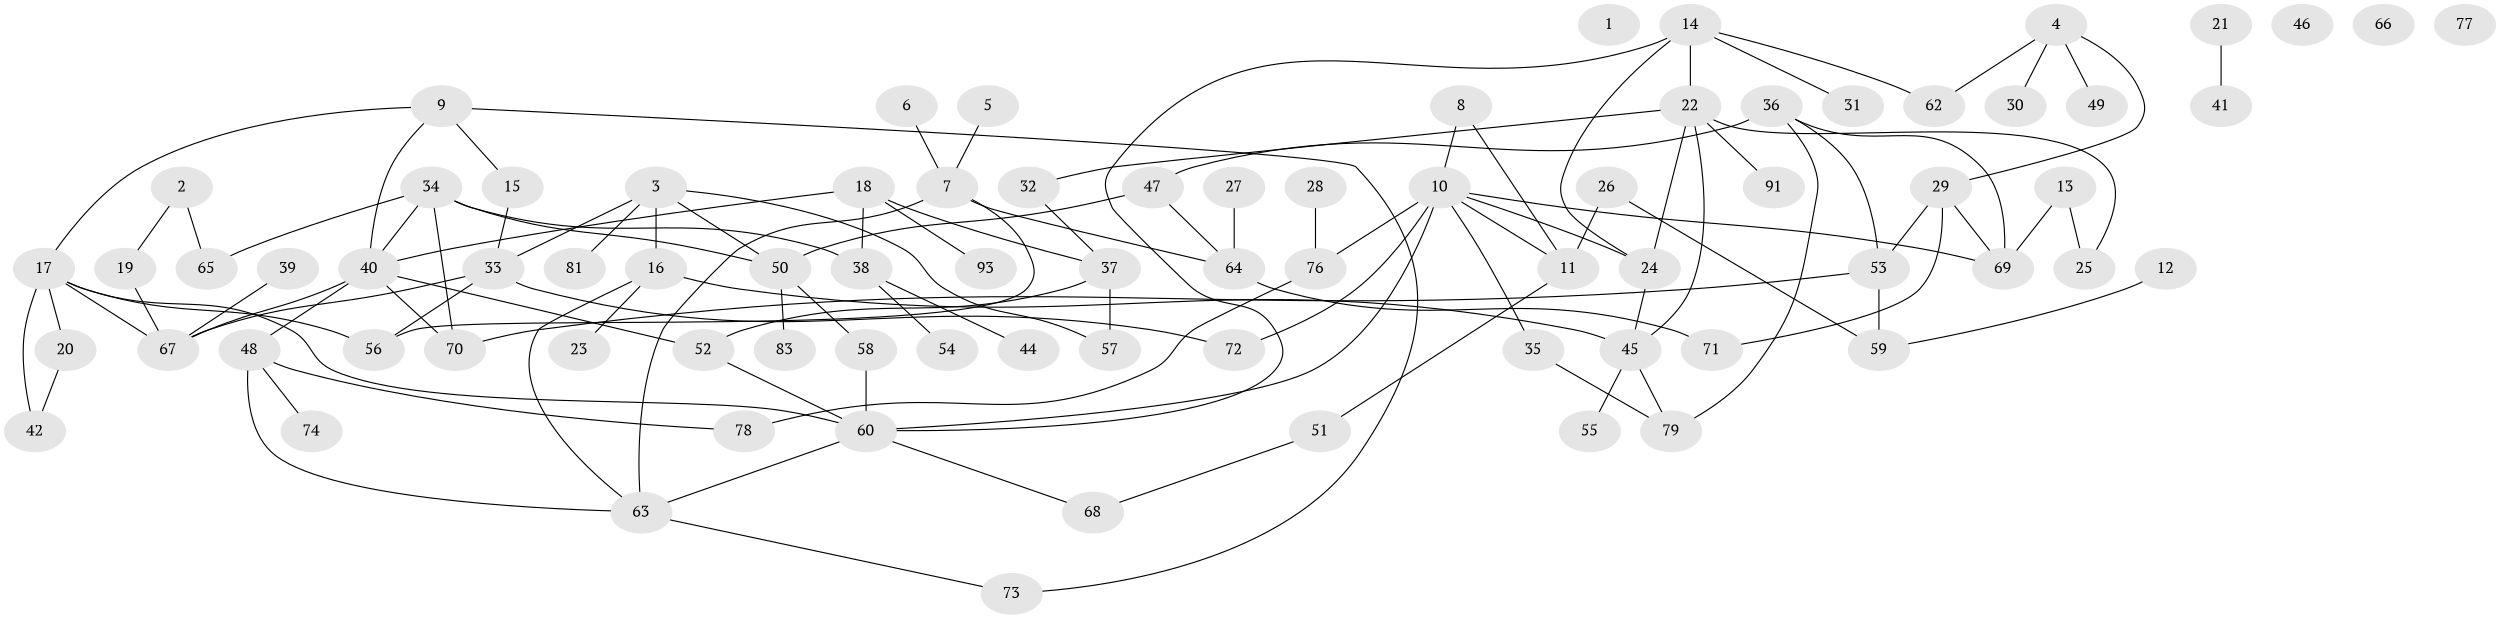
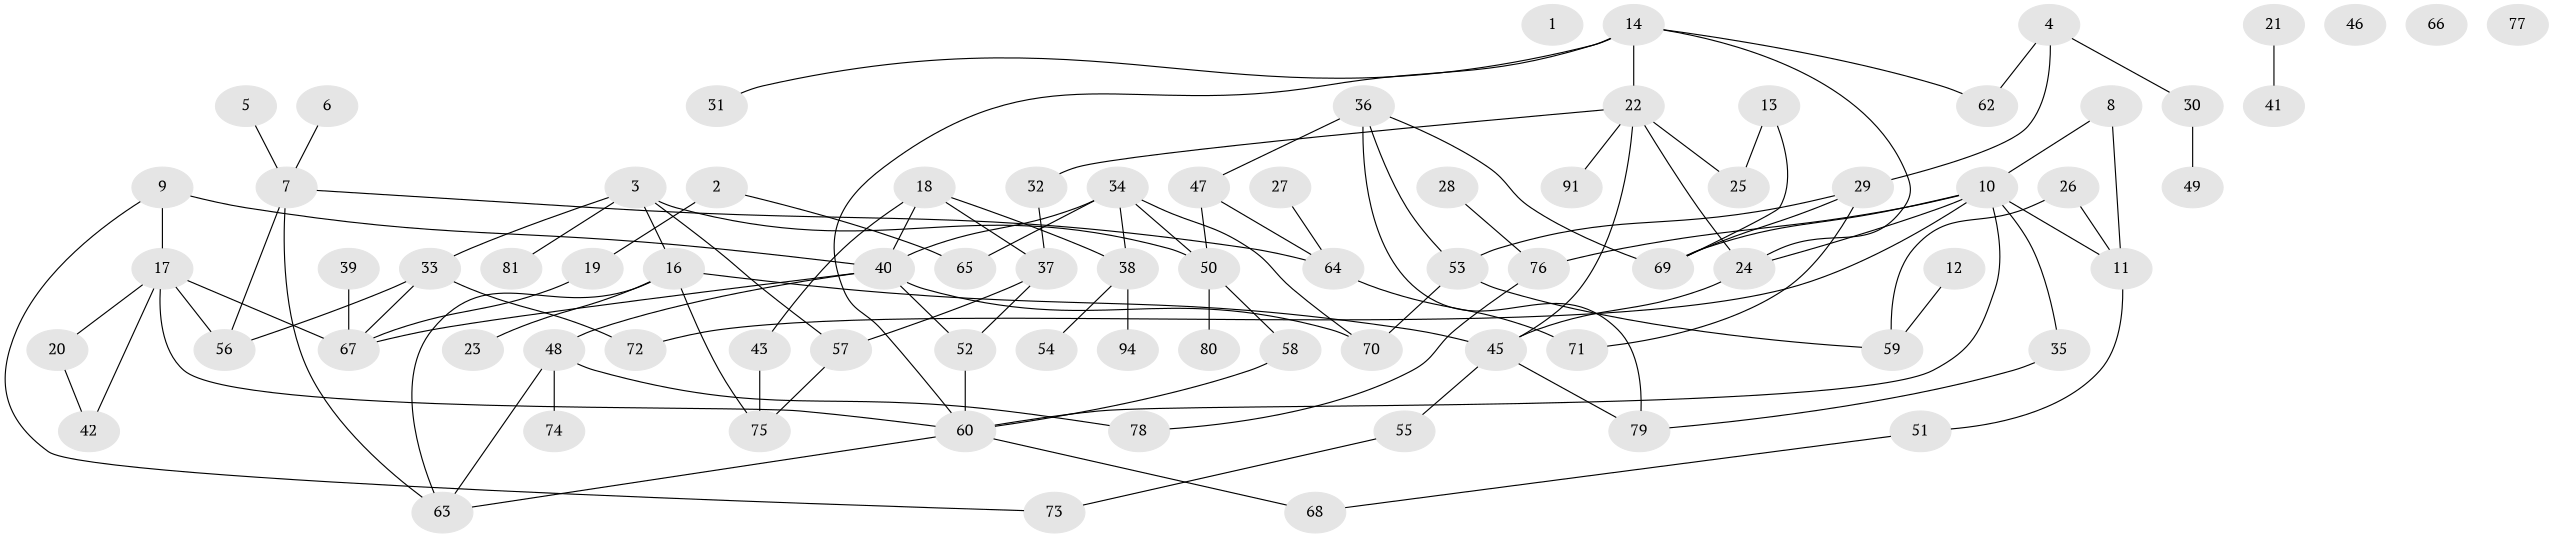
edge "4" -- "49": now "30" -- "49"
node "15": removed
node "93": label "93" -> "43"
node "83": label "83" -> "80"
node "44": label "44" -> "94"
node "75": added
edge "63" -- "73": now "55" -- "73"
